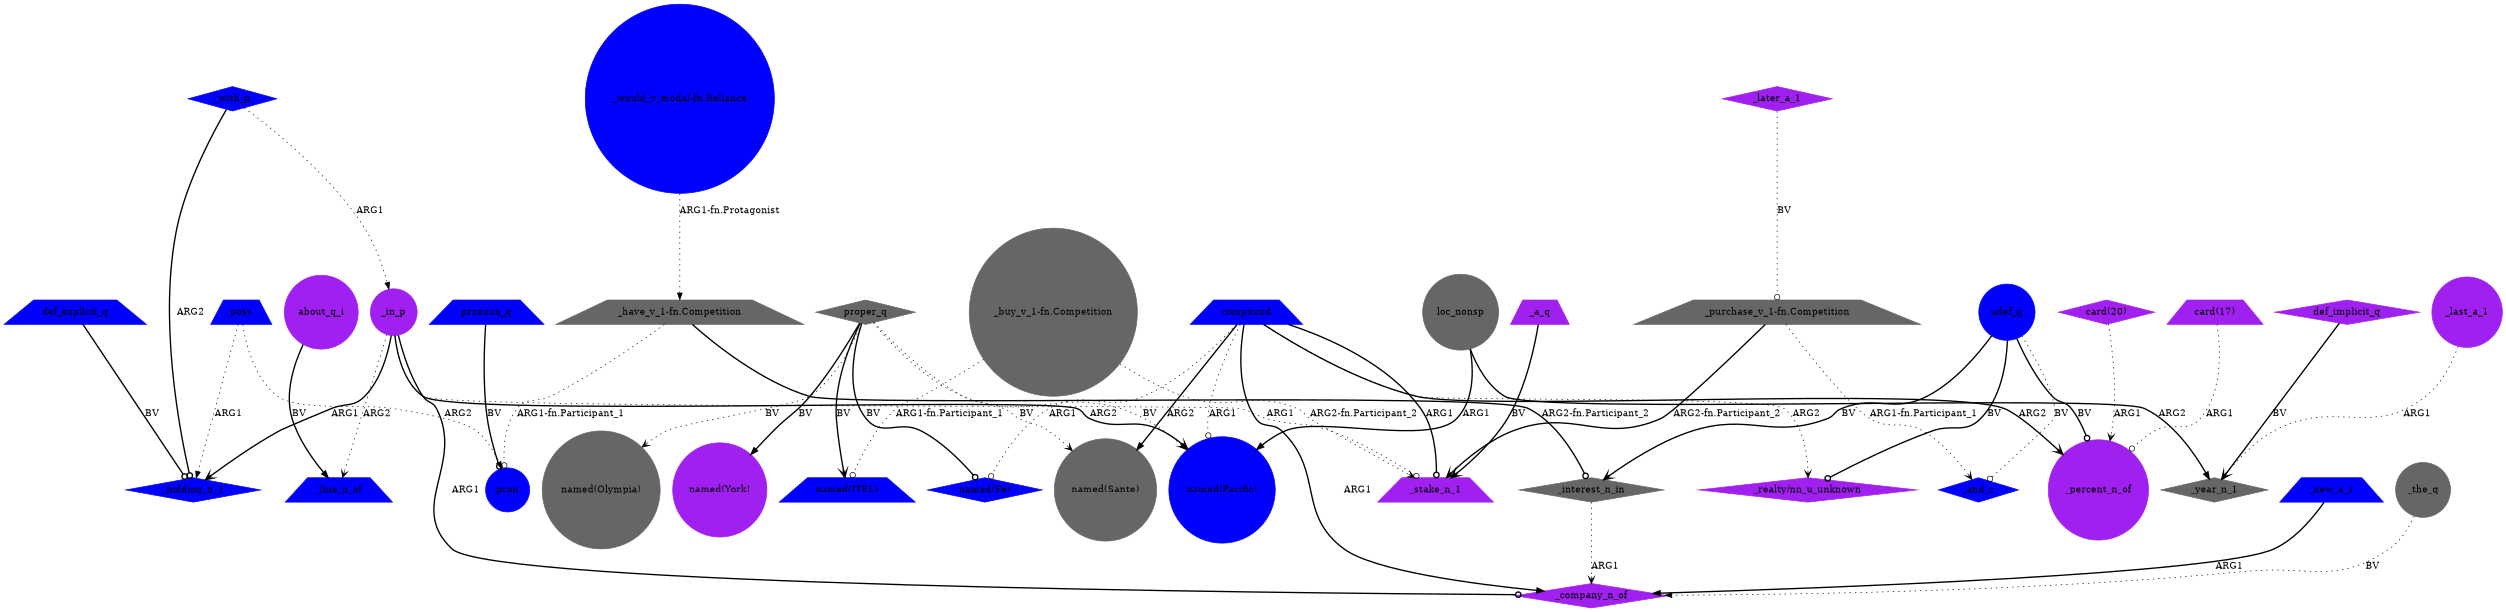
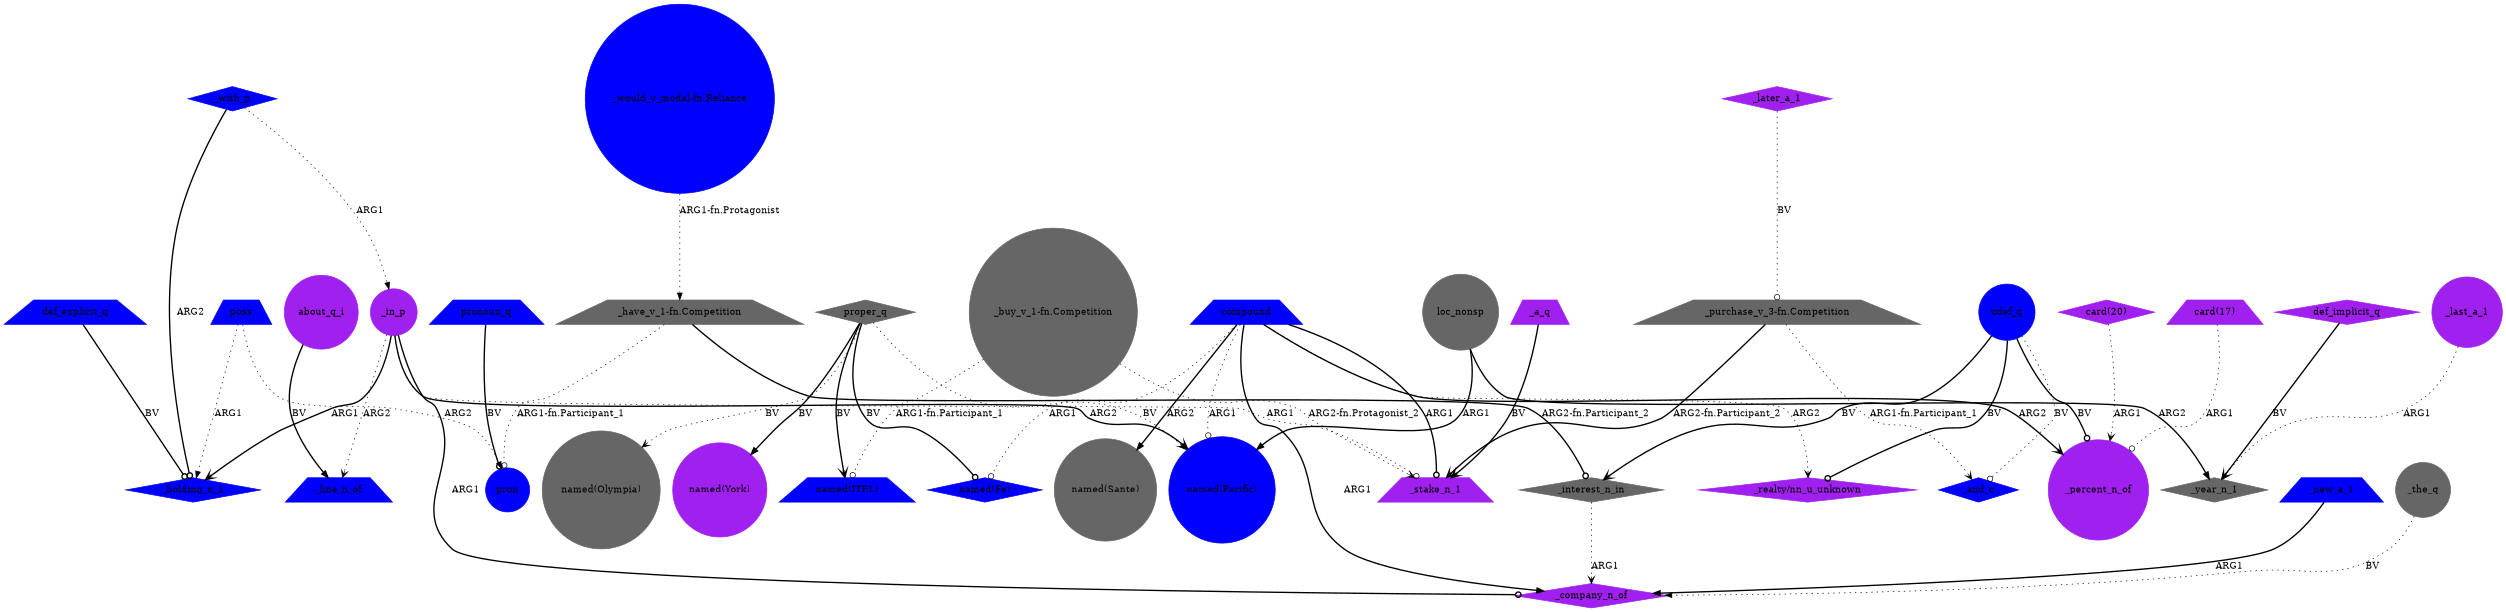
node "_purchase_v_1-fn.Competition": label "_purchase_v_1-fn.Competition" -> "_purchase_v_3-fn.Competition"
edge "proper_q" -> "named(Sante)": removed, label "BV"
edge "_buy_v_1-fn.Competition" -> "_stake_n_1": label "ARG2-fn.Participant_2" -> "ARG2-fn.Protagonist_2"
